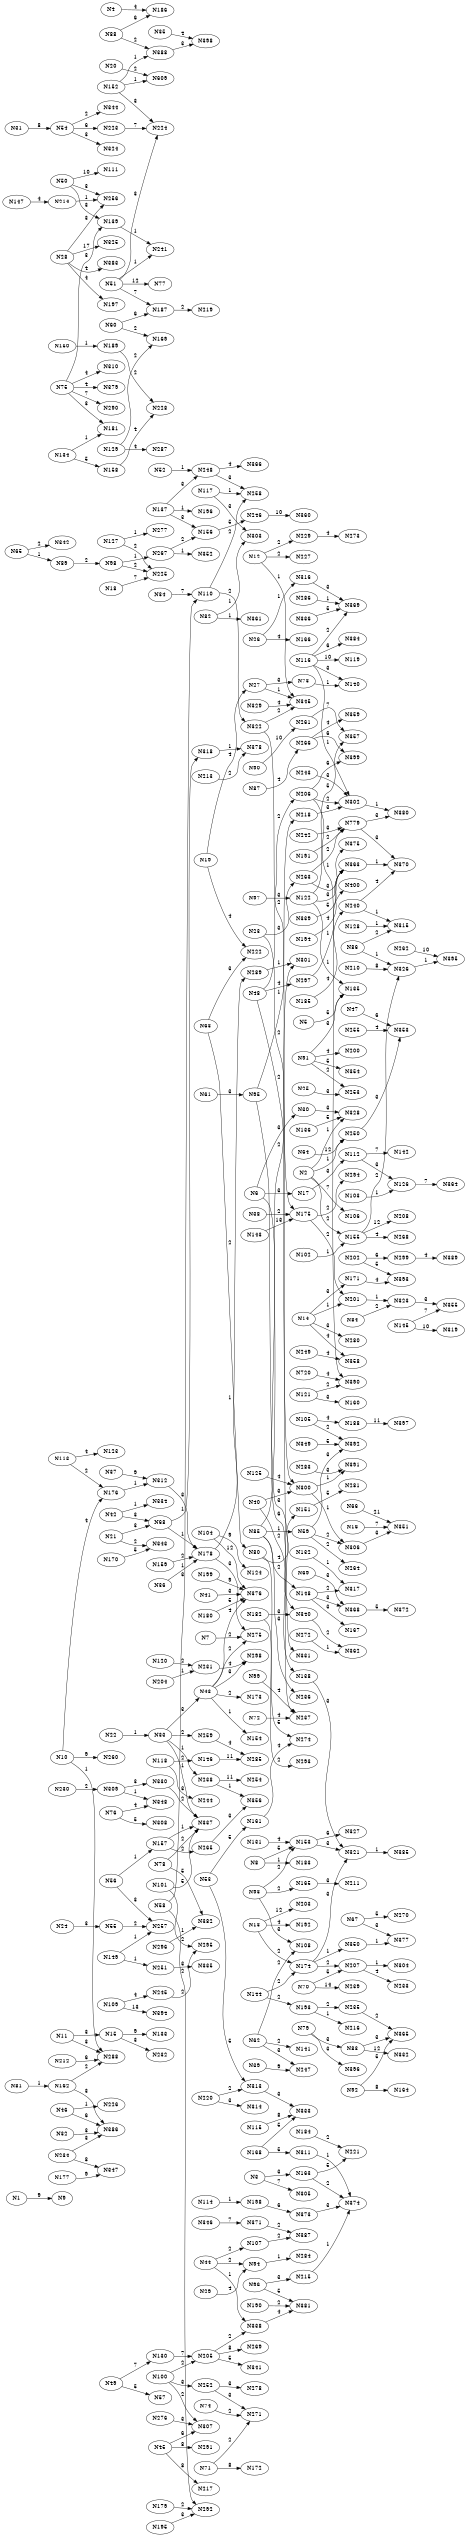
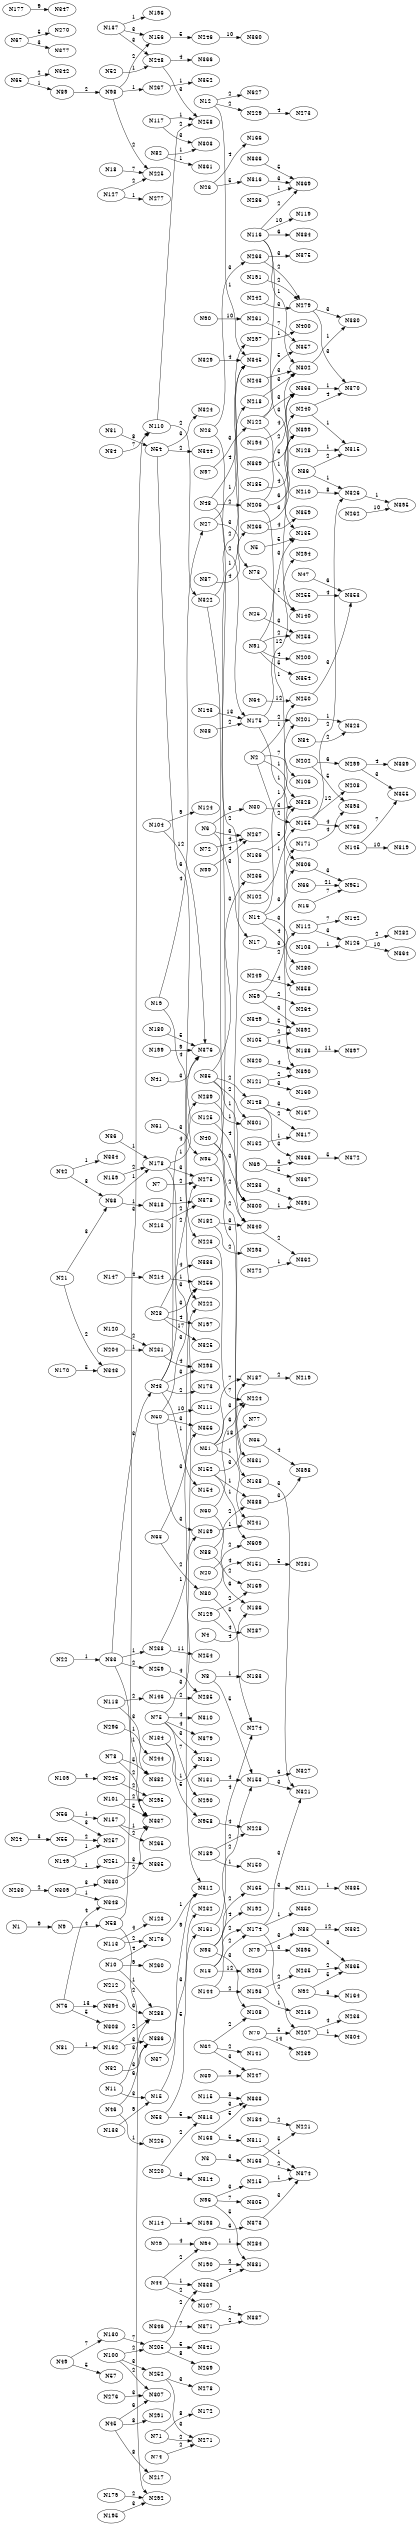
edge "N51" -> "N77": label "12" -> "18"
edge "N150" -> "N189": reversed
node "N158": label "N158" -> "N958"
edge "N267" -> "N156": now "N98" -> "N156"
node "N227": label "N227" -> "N627"
edge "N26" -> "N316": label "1" -> "5"
node "N779": label "N779" -> "N279"
node "N282": added
node "N367": added
edge "N126" -> "N364": label "7" -> "10"
edge "N175" -> "N294": label "2" -> "12"
node "N268": label "N268" -> "N768"
edge "N323" -> "N355": now "N299" -> "N355"
node "N720": label "N720" -> "N320"
edge "N312" -> "N178": reversed
edge "N300" -> "N306": now "N175" -> "N306"
node "N351": label "N351" -> "N951"
edge "N85" -> "N59": now "N85" -> "N340"
edge "N146" -> "N285": label "11" -> "2"
edge "N265" -> "N356": now "N50" -> "N356"
edge "N321" -> "N385": now "N211" -> "N385"
edge "N9" -> "N58": added, label "4"
edge "N350" -> "N377": removed, label "1"
edge "N109" -> "N394": now "N76" -> "N394"
edge "N15" -> "N133": reversed
node "N234": removed
edge "N3" -> "N305": now "N96" -> "N305"
